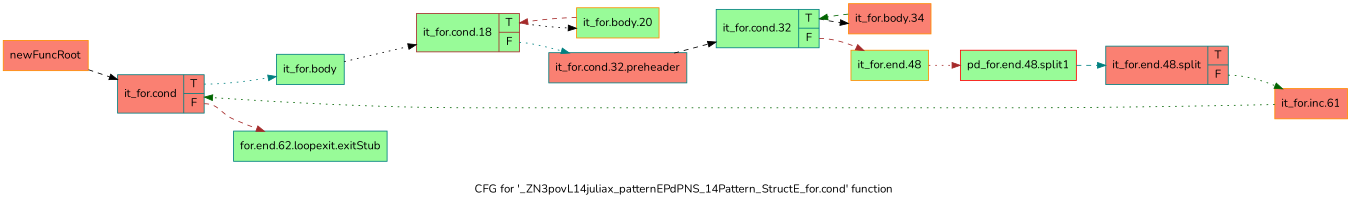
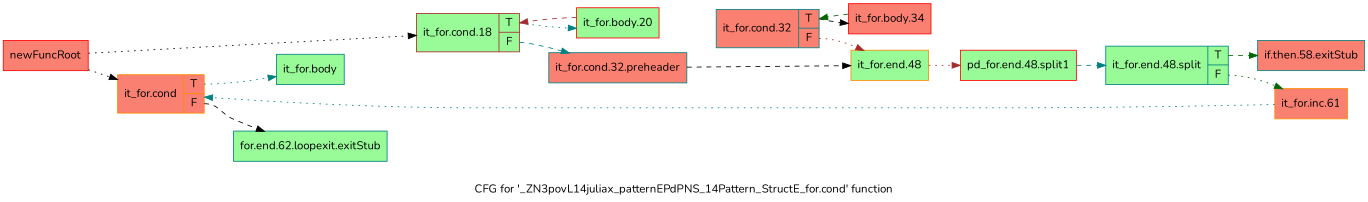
node "it_for.body.34": color darkorange -> red
node "it_for.body.20": color darkorange -> red
edge "it_for.cond.18" -> "it_for.body.20": color black -> teal
node "it_for.cond.32": fillcolor palegreen -> salmon
edge "it_for.cond.32" -> "it_for.end.48": style dashed -> dotted
edge "it_for.cond.18" -> "it_for.cond.32.preheader": style dotted -> dashed
edge "it_for.cond.32.preheader" -> "it_for.cond.32": now "it_for.cond.32.preheader" -> "it_for.end.48"
edge "it_for.body" -> "it_for.cond.18": now "newFuncRoot" -> "it_for.cond.18"
node "newFuncRoot": color darkorange -> red
node "if.then.58.exitStub": added
node "it_for.end.48.split": fillcolor salmon -> palegreen
edge "newFuncRoot" -> "it_for.cond": style dashed -> dotted
node "it_for.cond": color teal -> darkorange
edge "it_for.inc.61" -> "it_for.cond": color darkgreen -> teal
edge "it_for.cond" -> "for.end.62.loopexit.exitStub": color brown -> black
